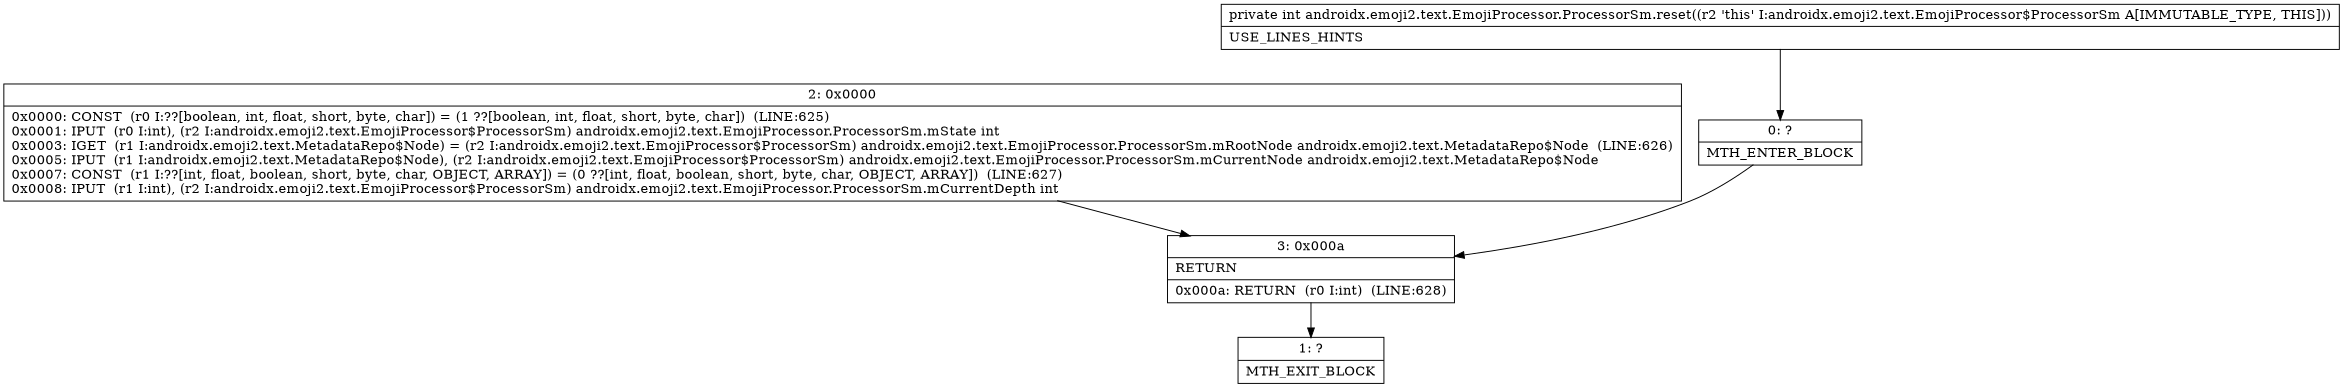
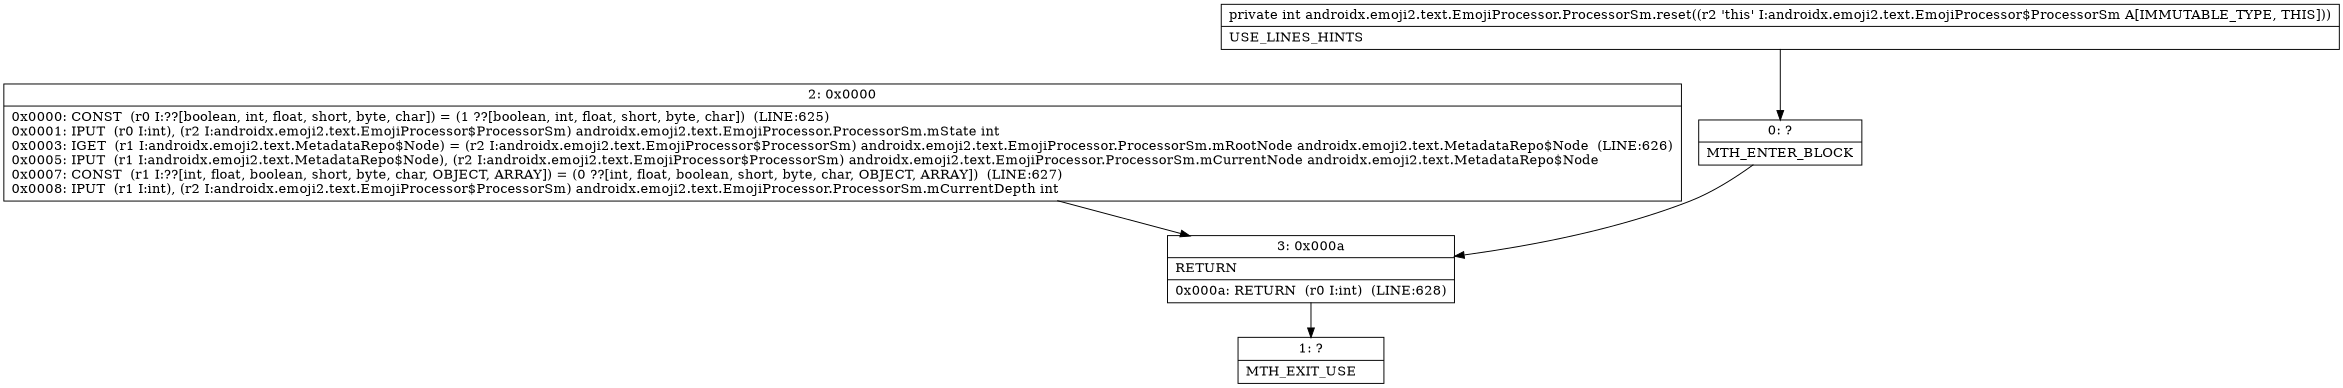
node "1: ?": text "MTH_EXIT_BLOCK" -> "MTH_EXIT_USE"
